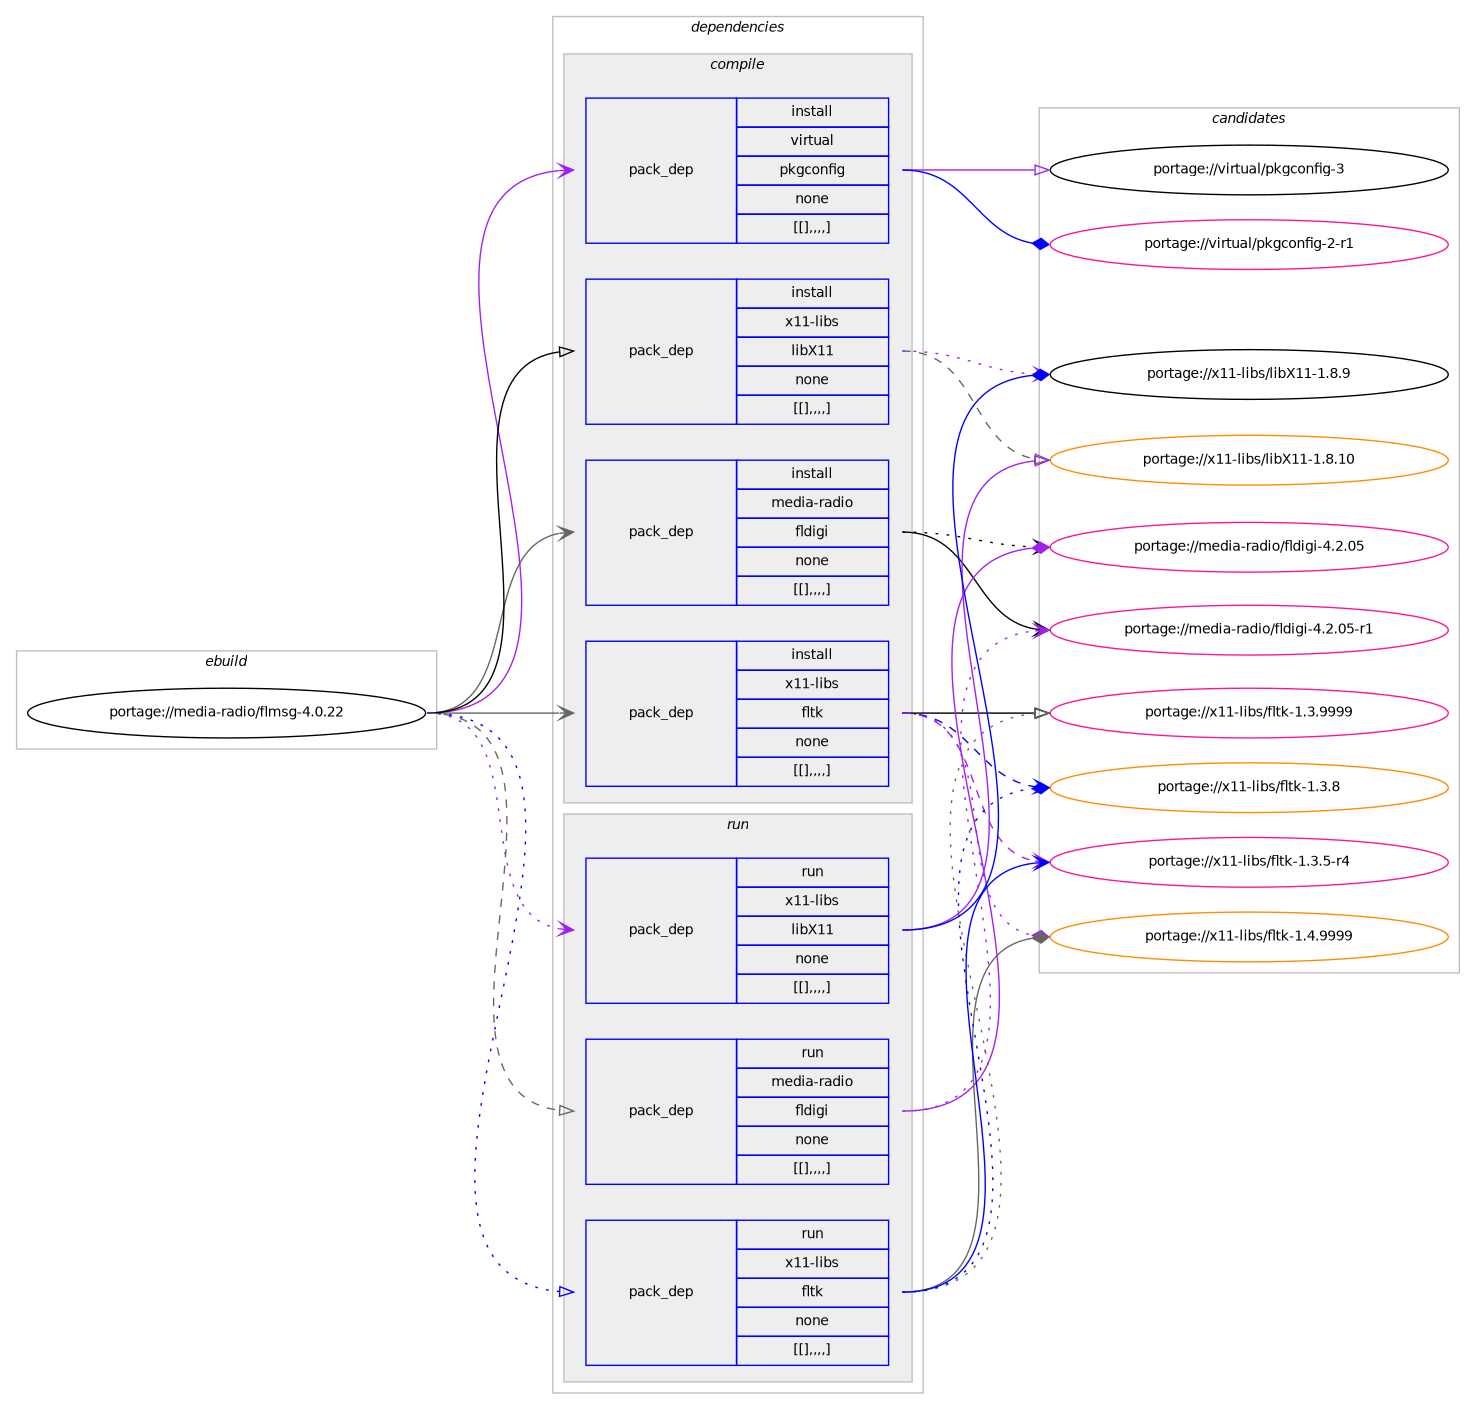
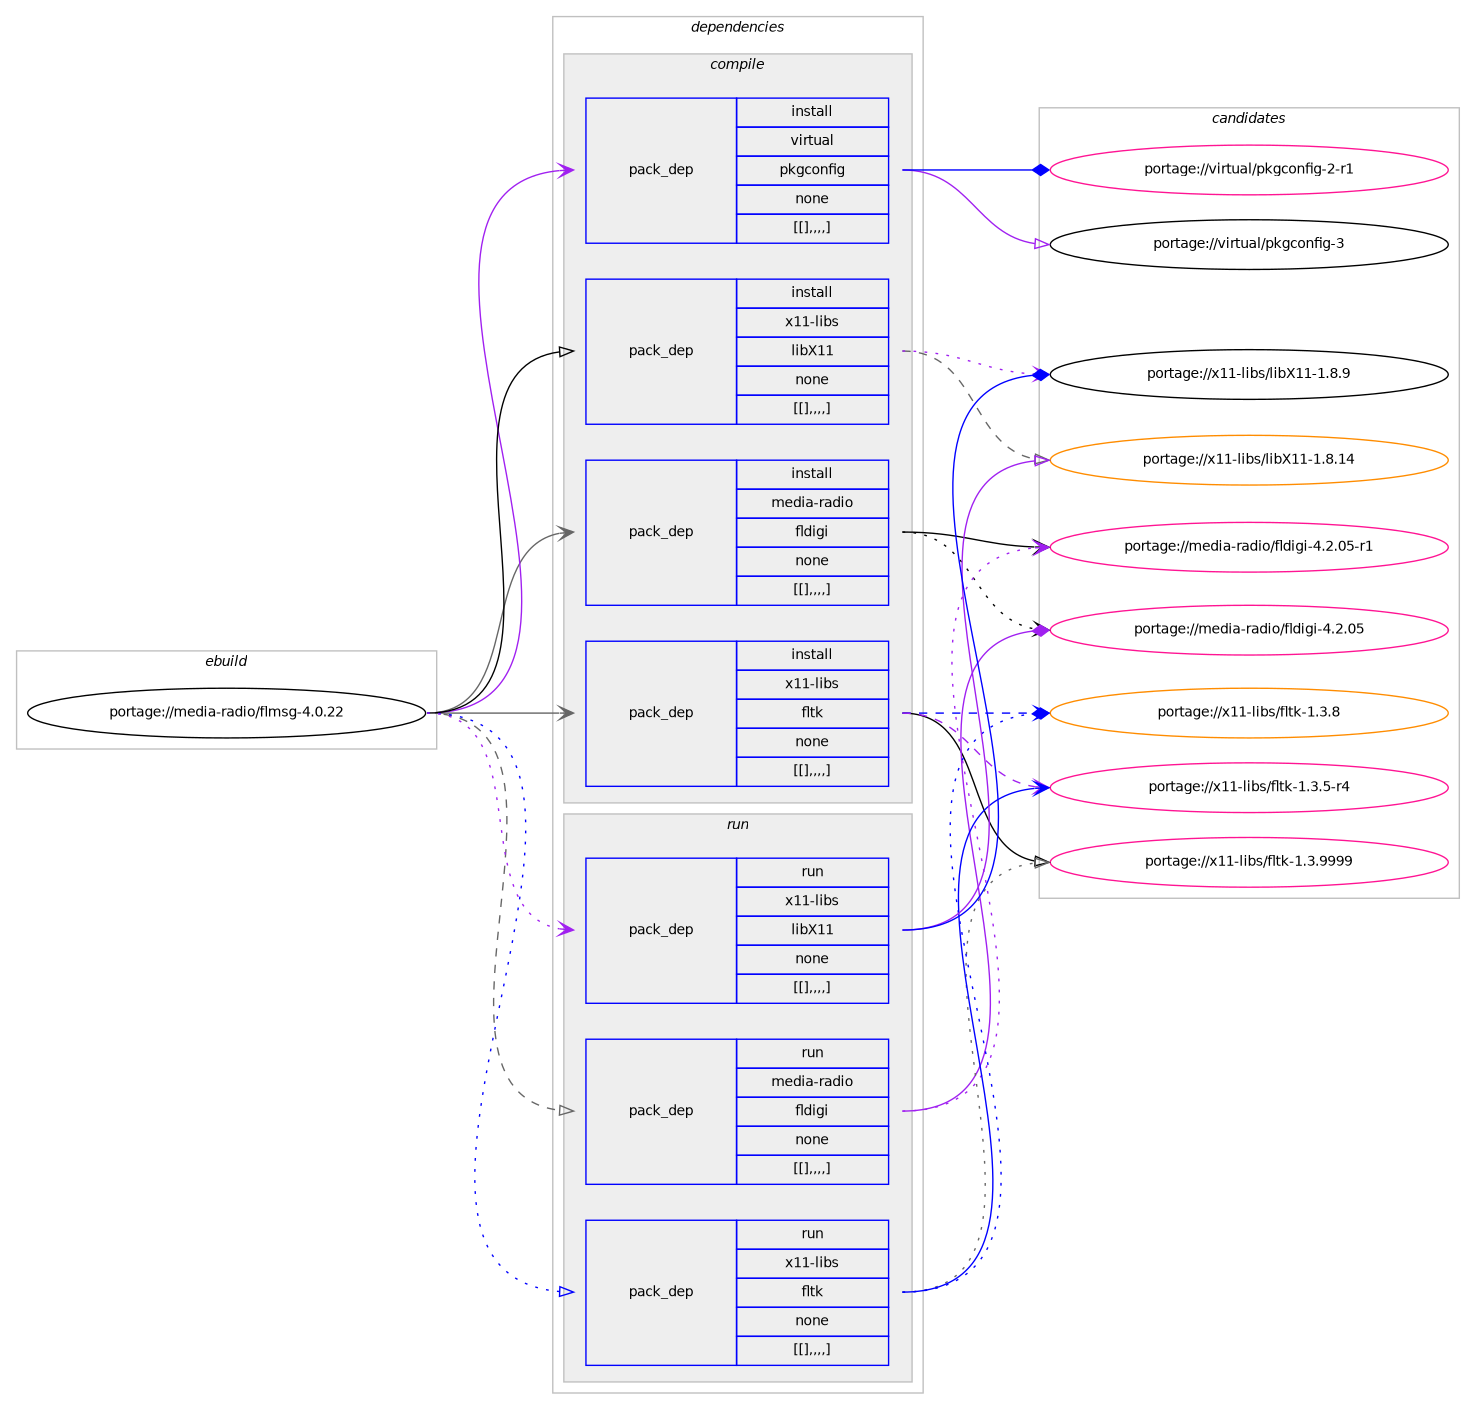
node "portage://x11-libs/libX11-1.8.10": label "portage://x11-libs/libX11-1.8.10" -> "portage://x11-libs/libX11-1.8.14"
node "portage://x11-libs/fltk-1.4.9999": removed
